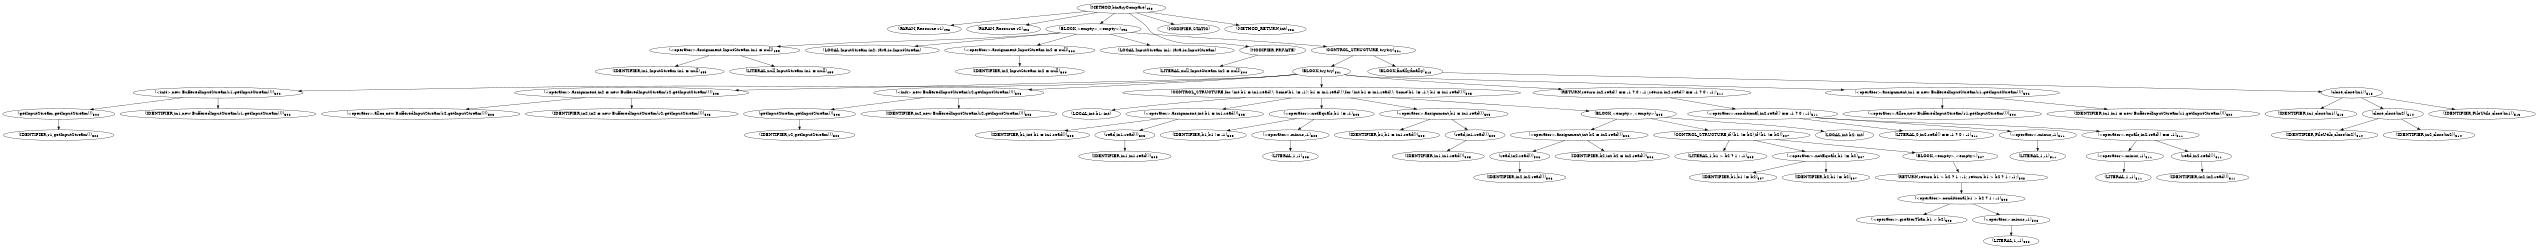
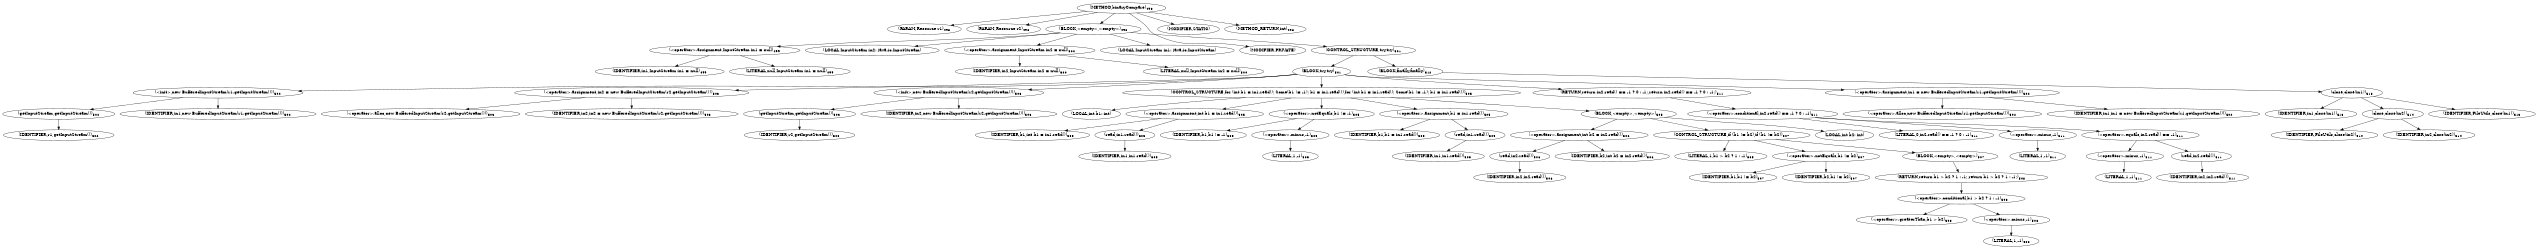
edge "(MODIFIER,PRIVATE)" -> "(LITERAL,null,InputStream in2 = null)": now "(<operator>.assignment,InputStream in2 = null)" -> "(LITERAL,null,InputStream in2 = null)"
